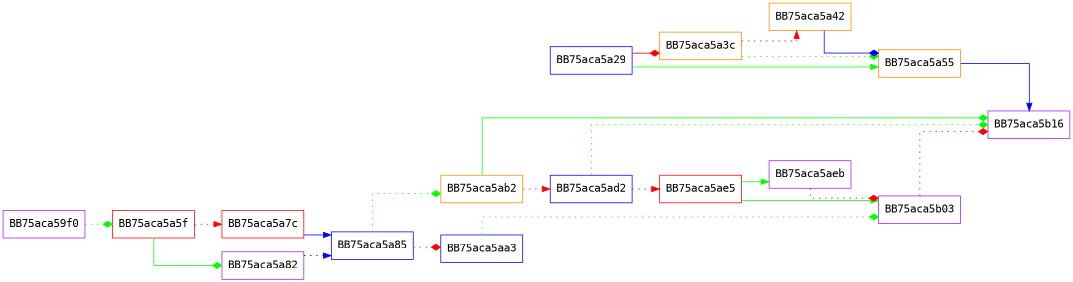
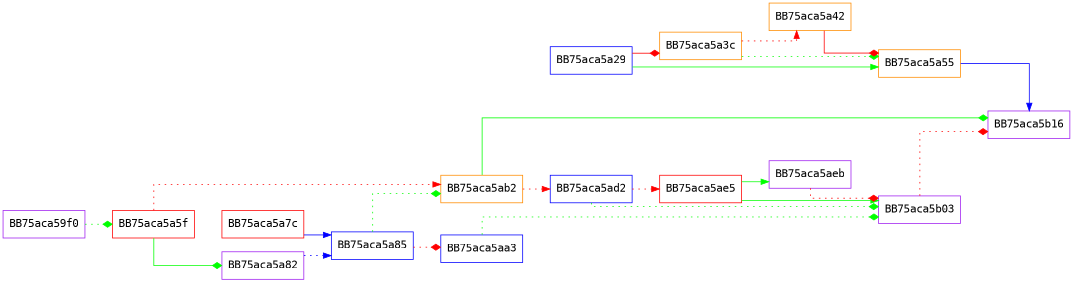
edge "BB75aca5a42" -> "BB75aca5a55": color blue -> red
edge "BB75aca5ad2" -> "BB75aca5b16": now "BB75aca5ad2" -> "BB75aca5b03"
edge "BB75aca5a5f" -> "BB75aca5a7c": now "BB75aca5a5f" -> "BB75aca5ab2"
